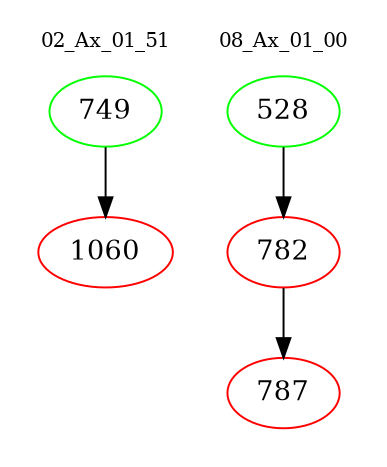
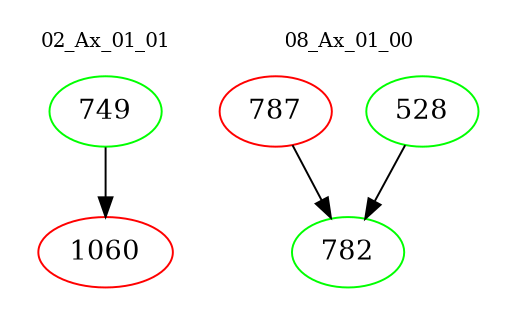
cluster "02_Ax_01_51": label "02_Ax_01_51" -> "02_Ax_01_01"
node "782": color red -> green
edge "782" -> "787": reversed
